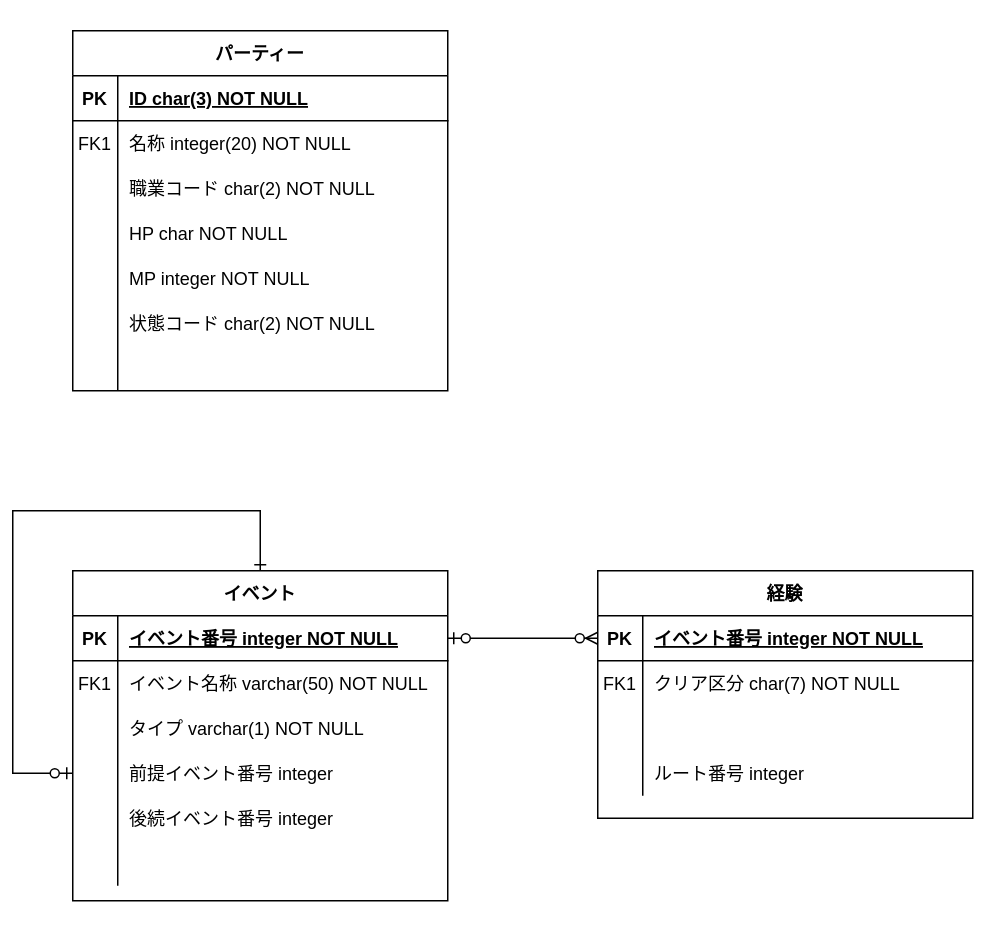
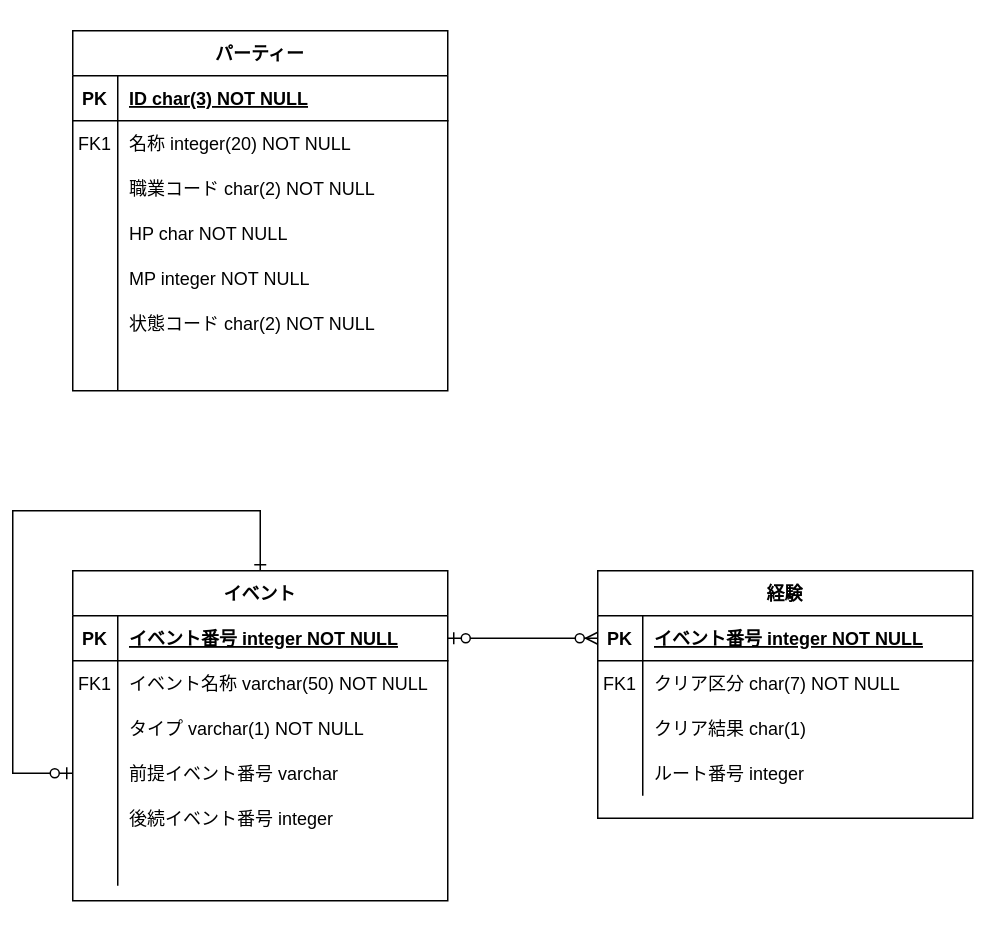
node "クリア結果 char(1)": added
node "前提イベント番号 integer": label "前提イベント番号 integer" -> "前提イベント番号 varchar"
